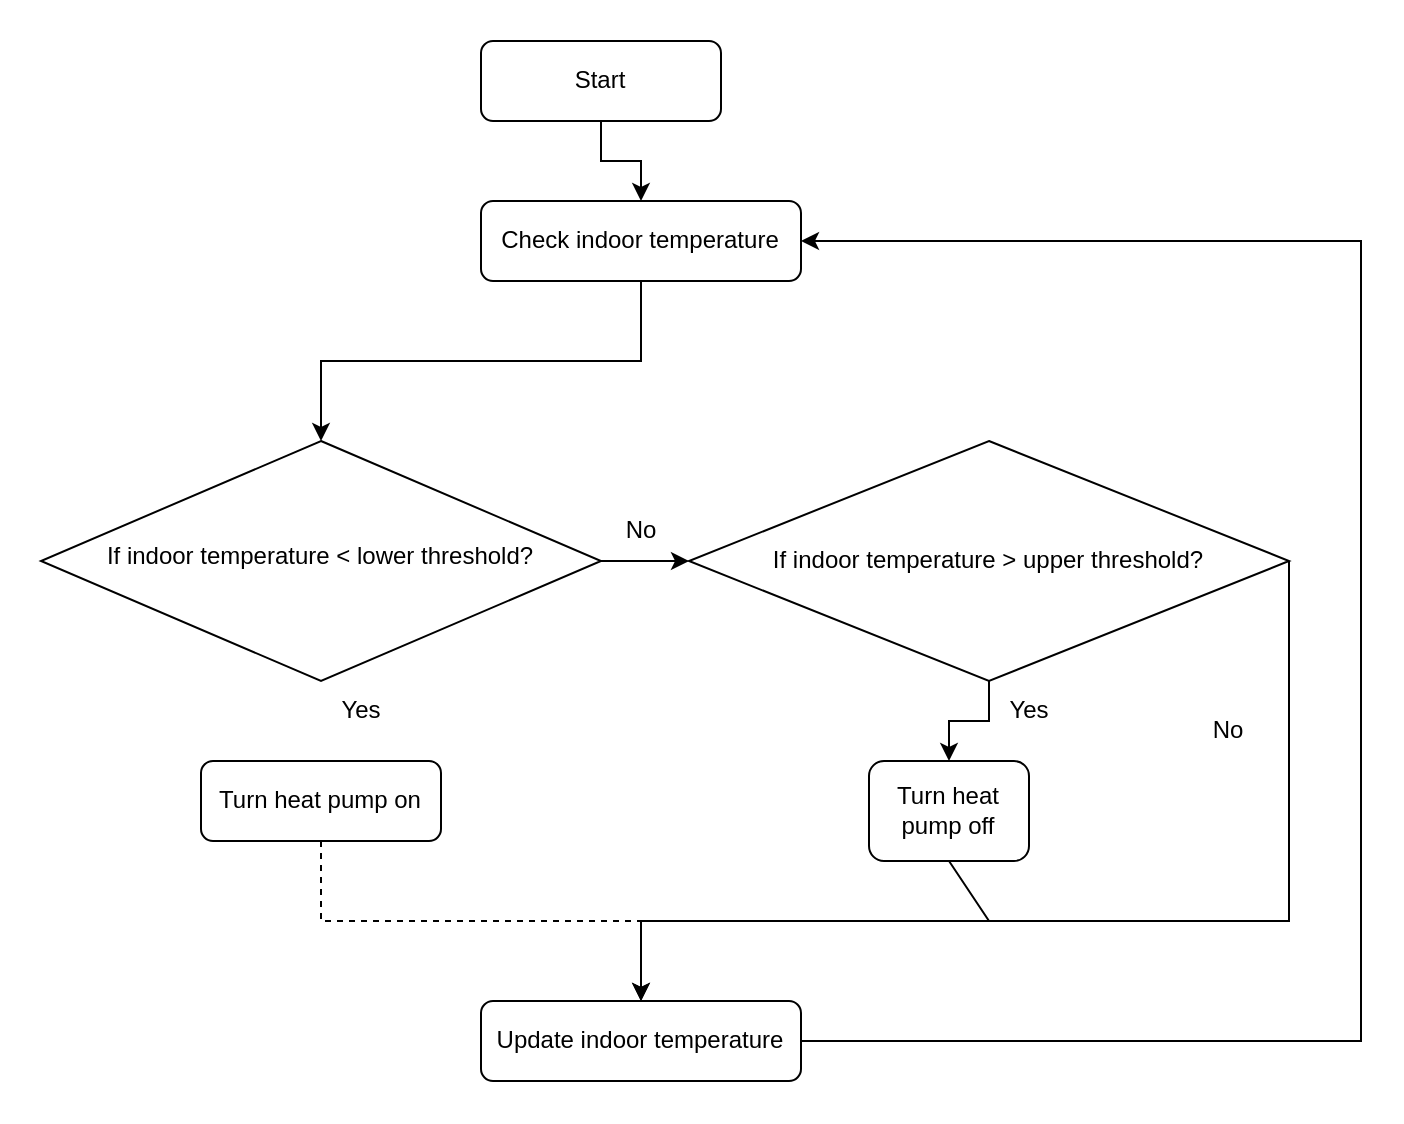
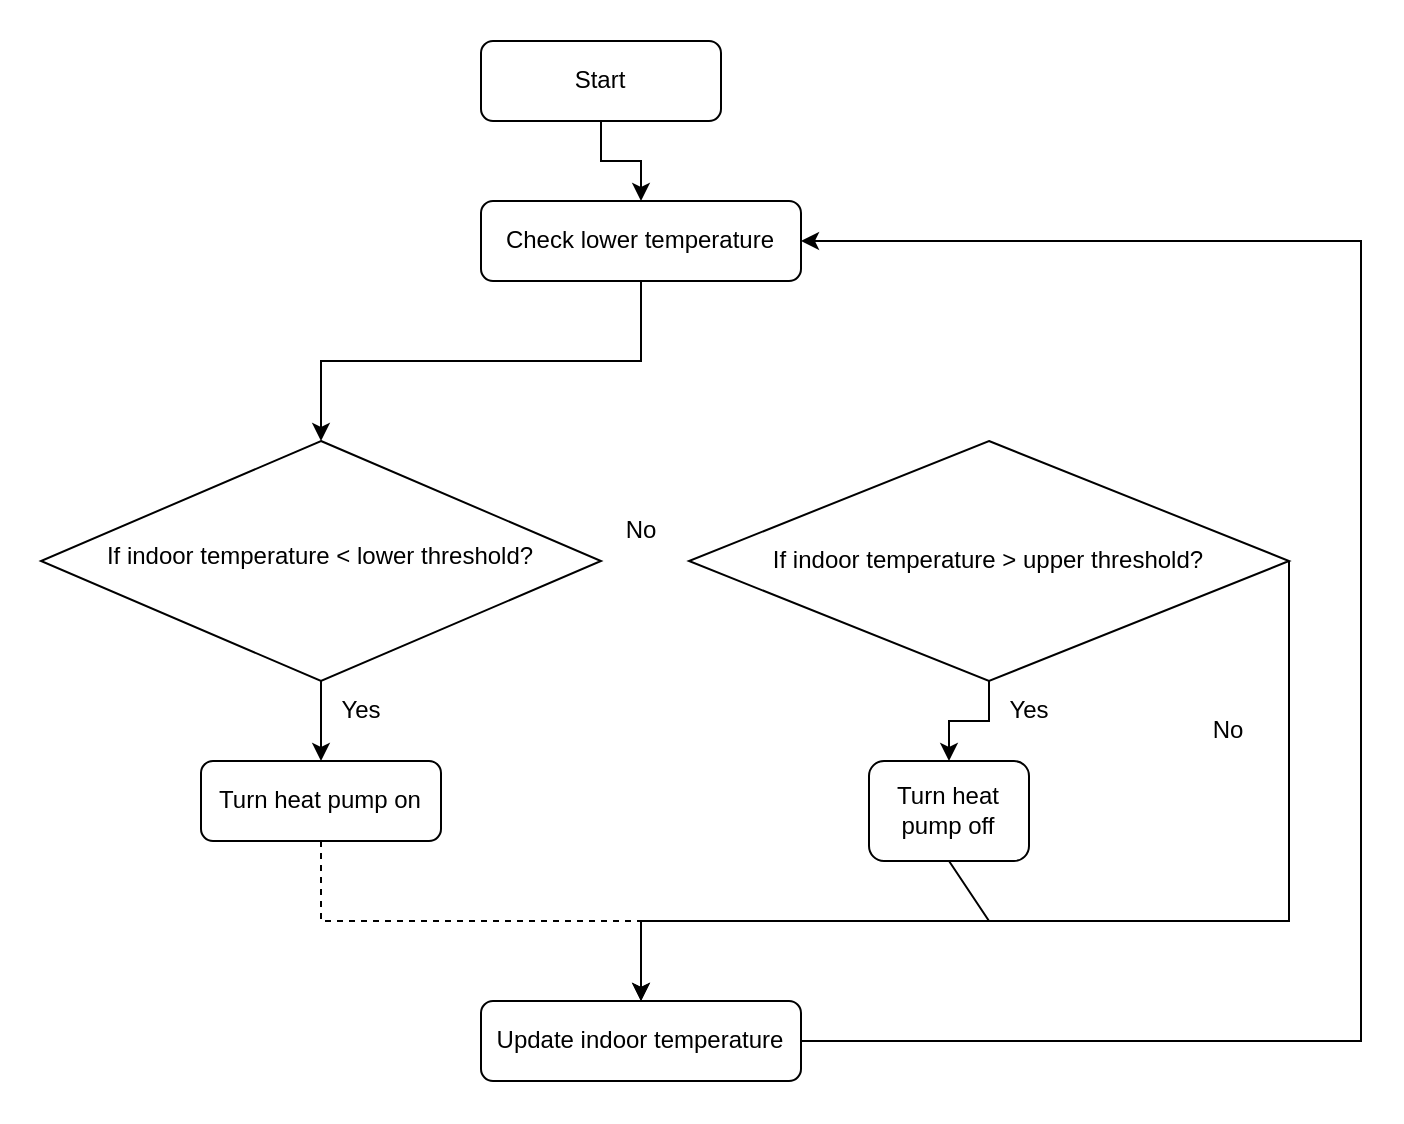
node "Check indoor temperature": label "Check indoor temperature" -> "Check lower temperature"
edge "If indoor temperature < lower threshold?" -> "If indoor temperature > upper threshold?": removed
edge "If indoor temperature < lower threshold?" -> "Turn heat pump on": added
